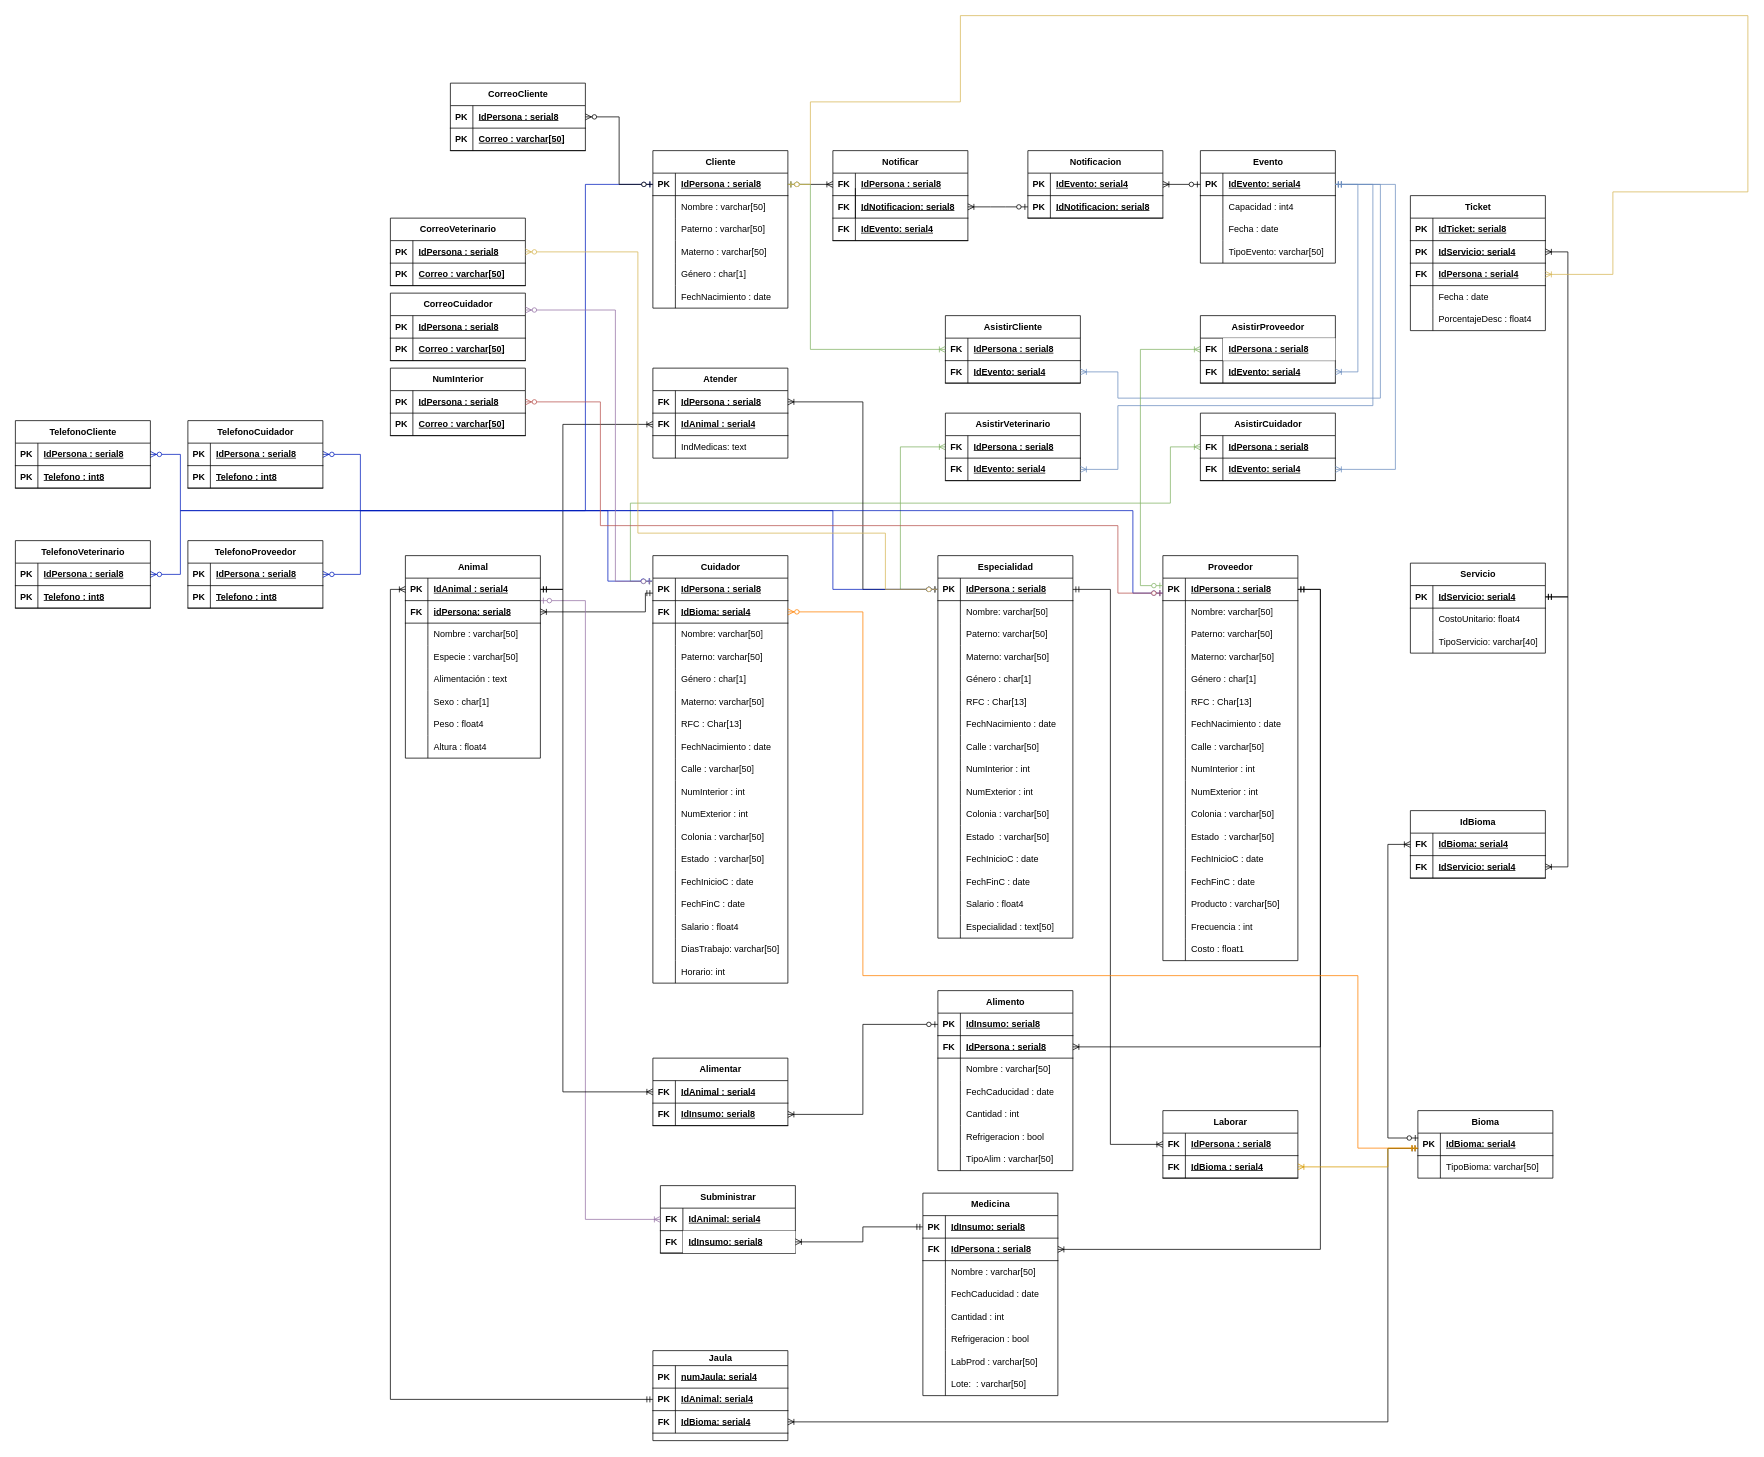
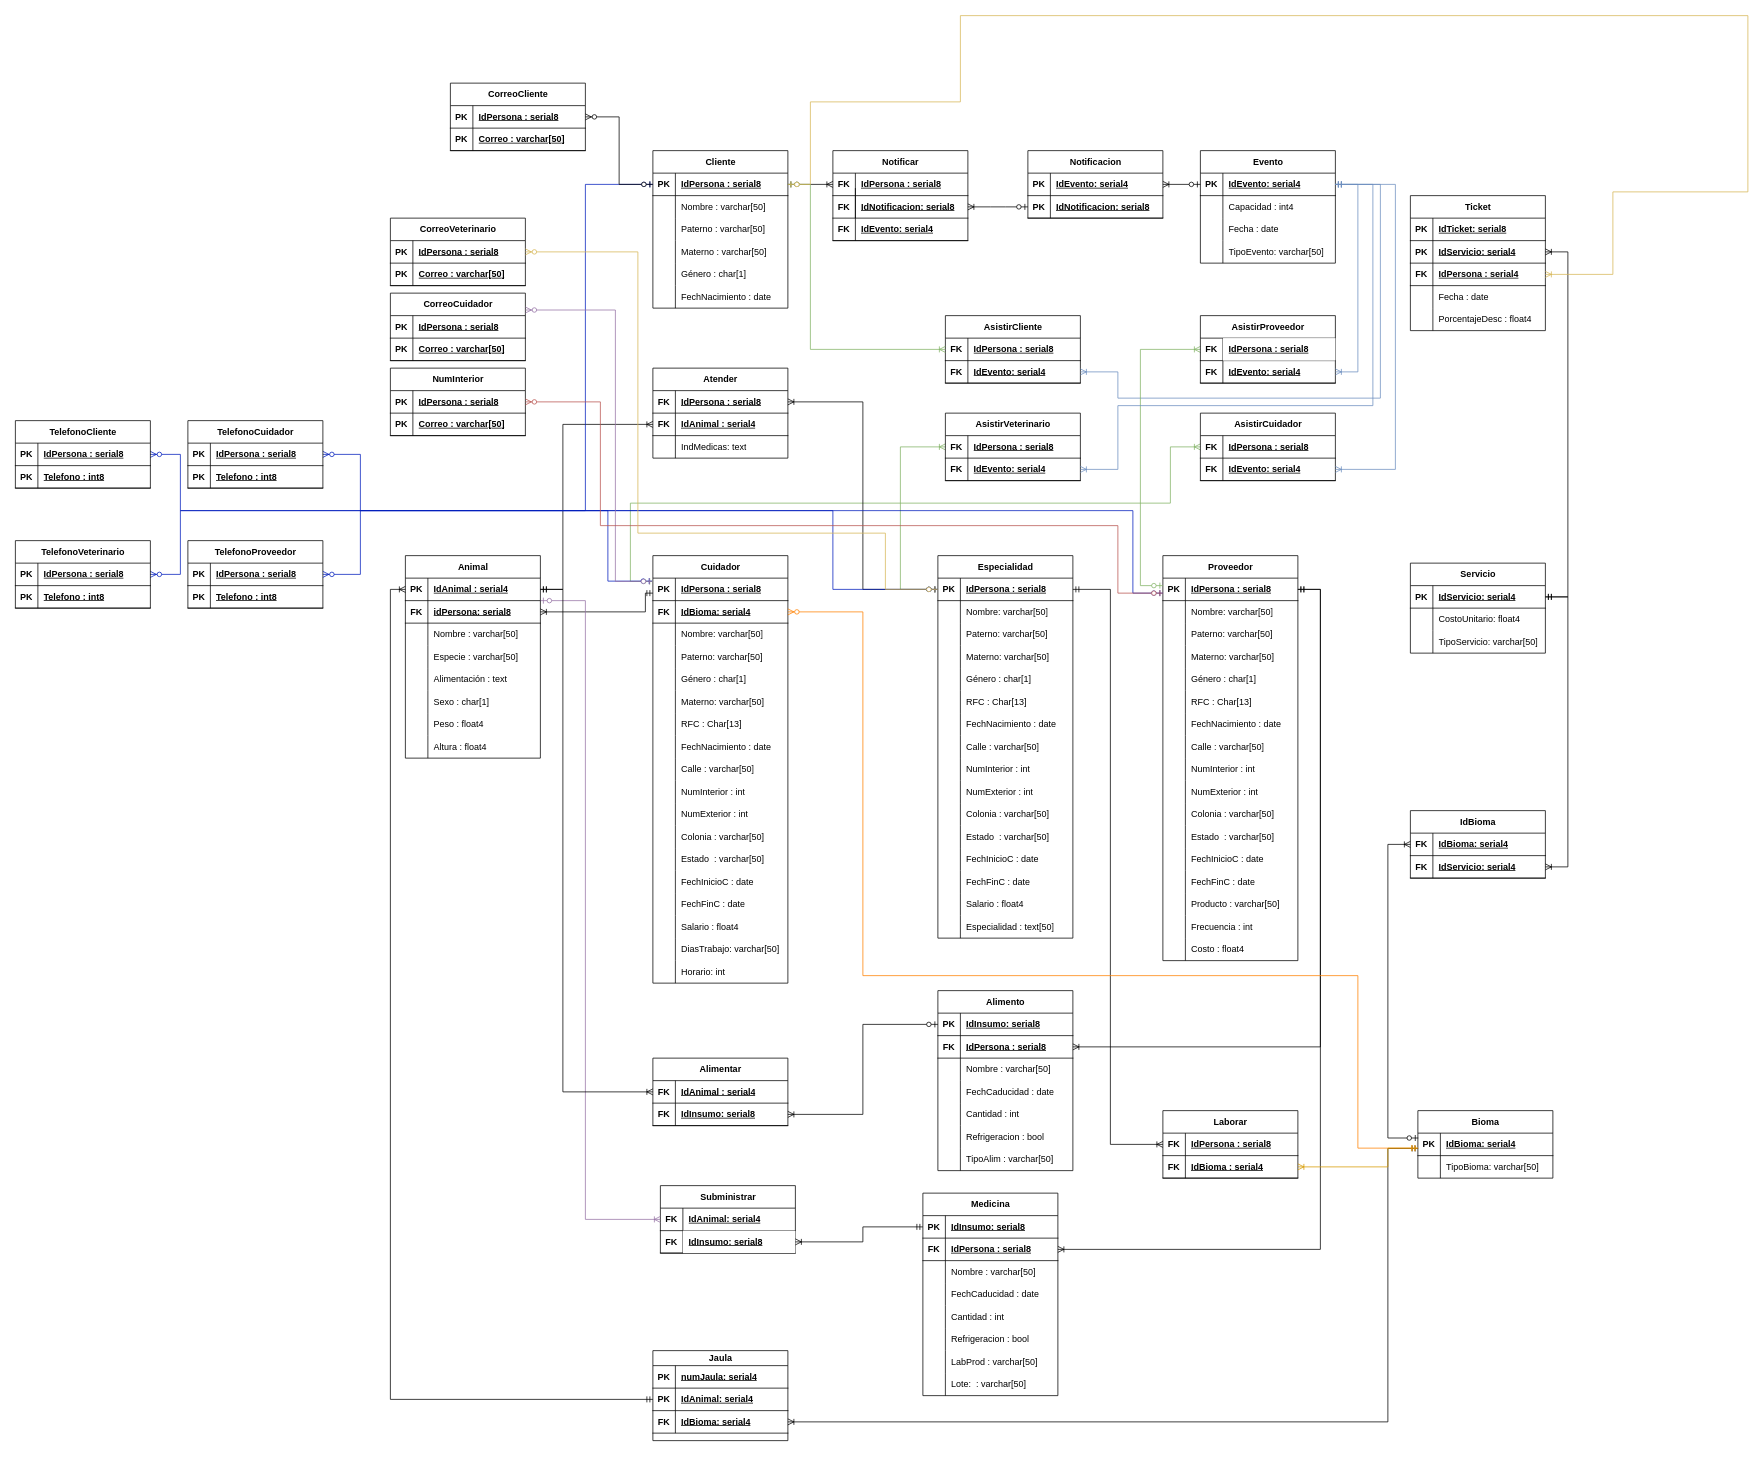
node "TipoServicio: varchar[40]": label "TipoServicio: varchar[40]" -> "TipoServicio: varchar[50]"
node "Costo : float1": label "Costo : float1" -> "Costo : float4"
